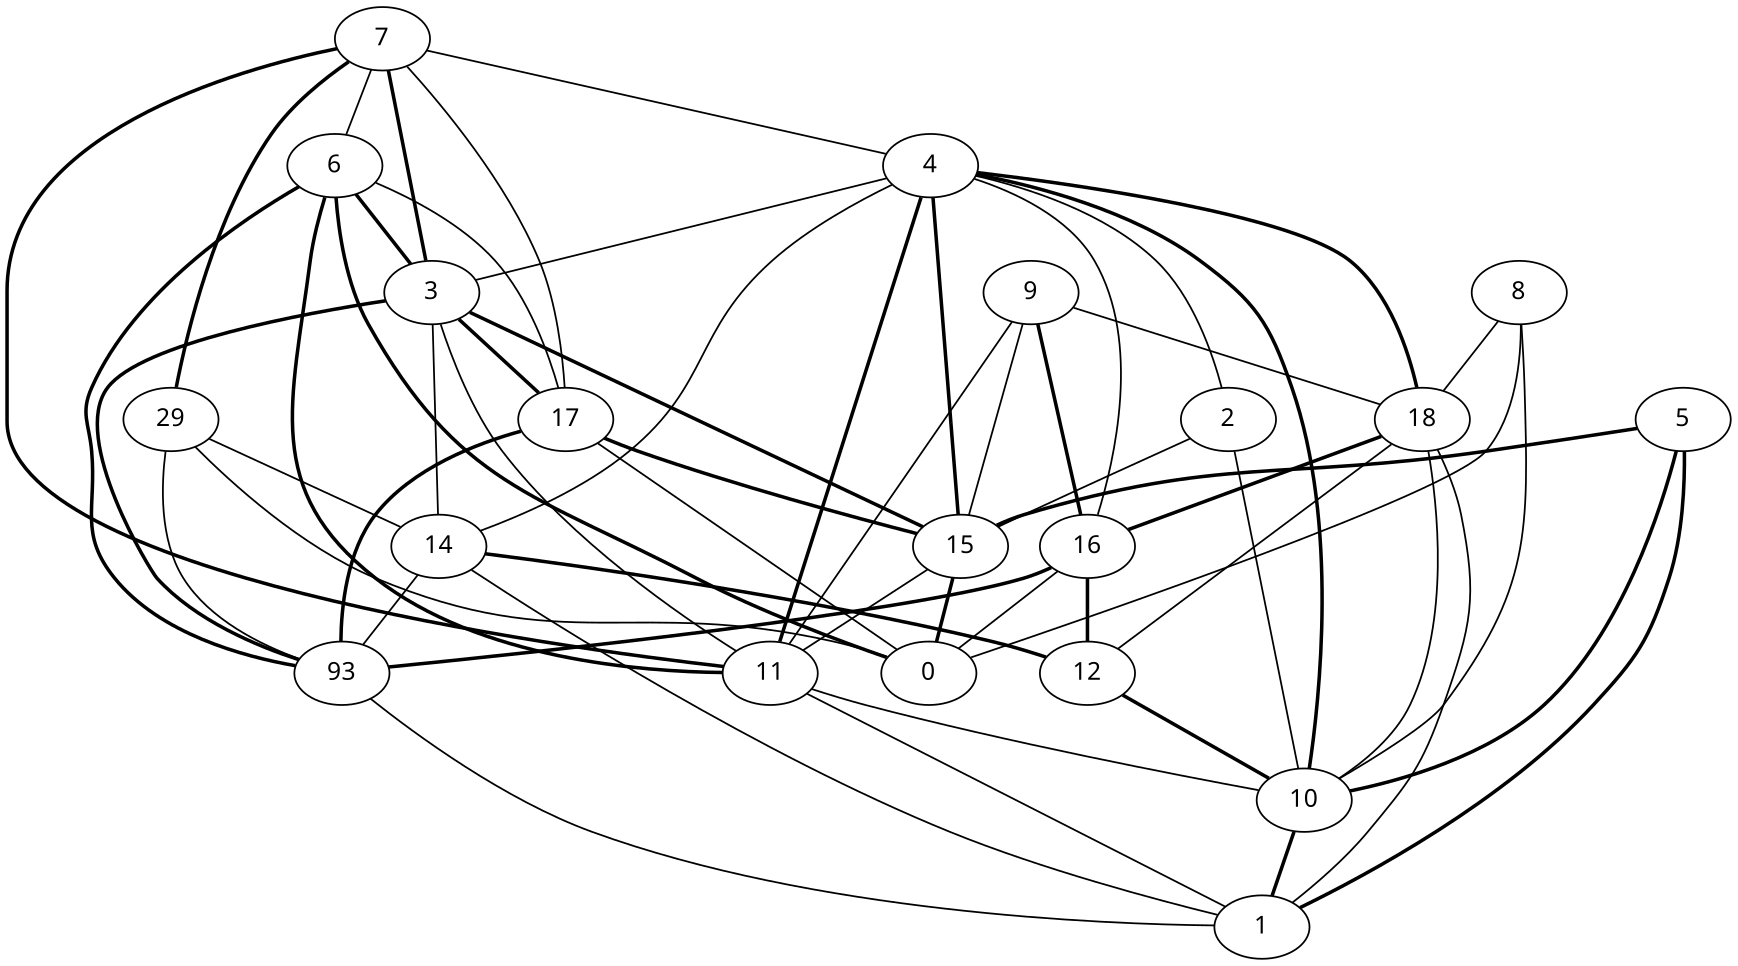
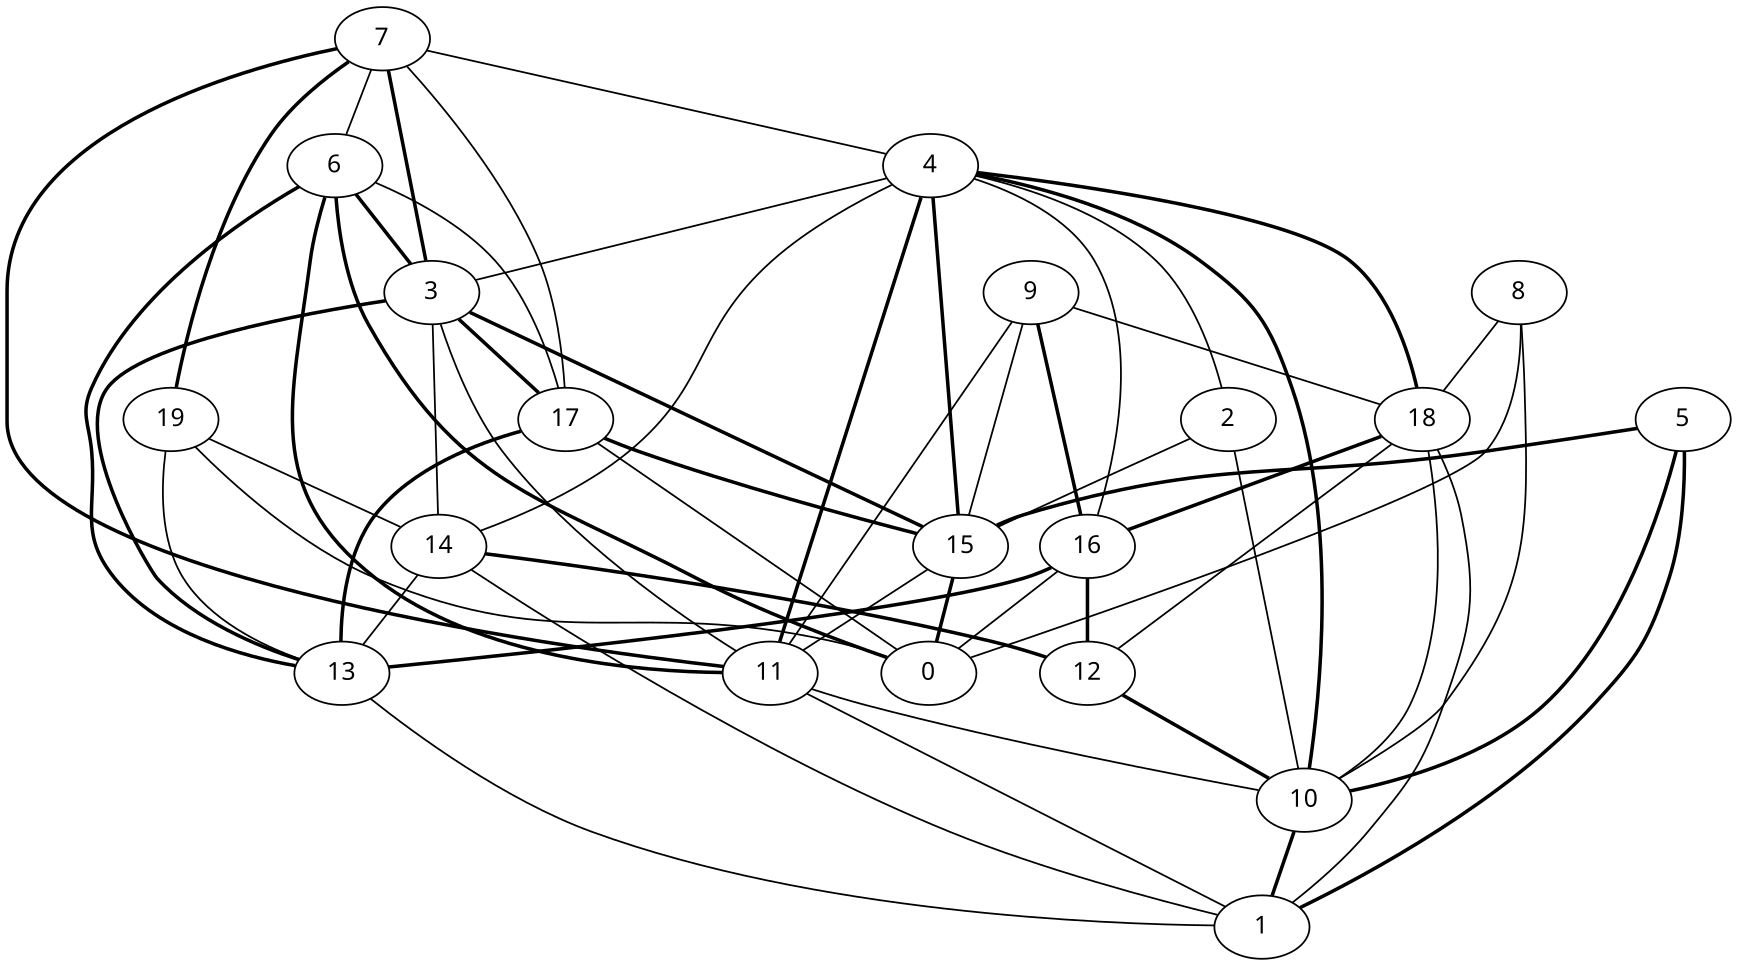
node "29": label "29" -> "19"
node "93": label "93" -> "13"
